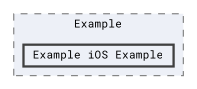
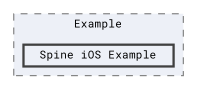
node "Example iOS Example": label "Example iOS Example" -> "Spine iOS Example"
